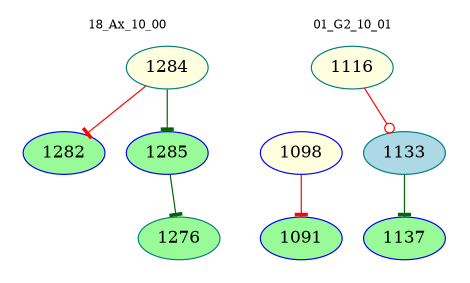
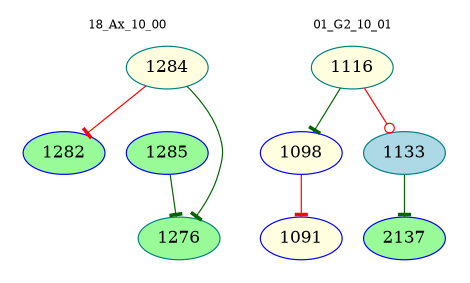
edge "1284" -> "1285": now "1284" -> "1276"
edge "1116" -> "1098": added
node "1091": fillcolor palegreen -> lightyellow
node "1137": label "1137" -> "2137"
